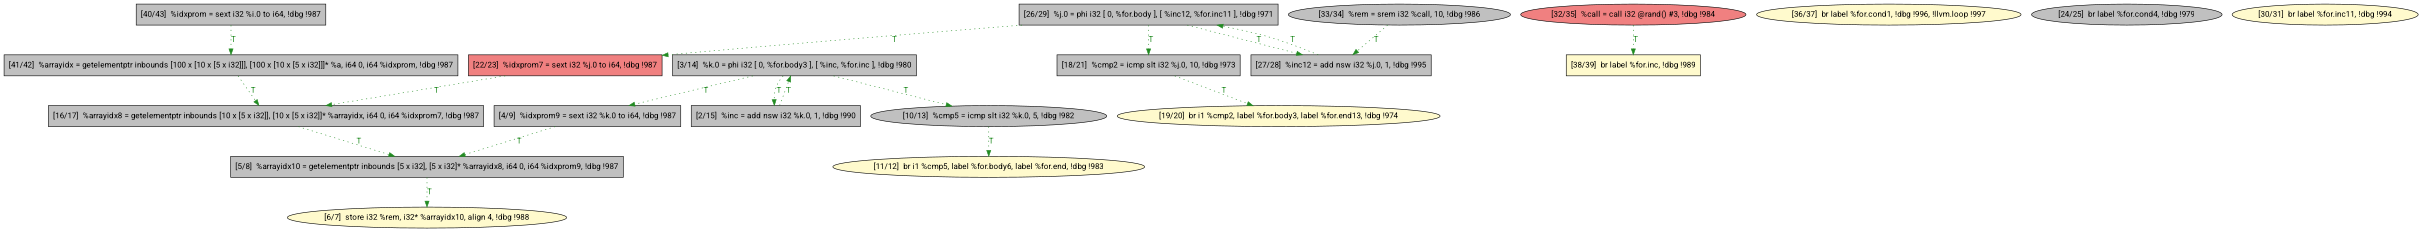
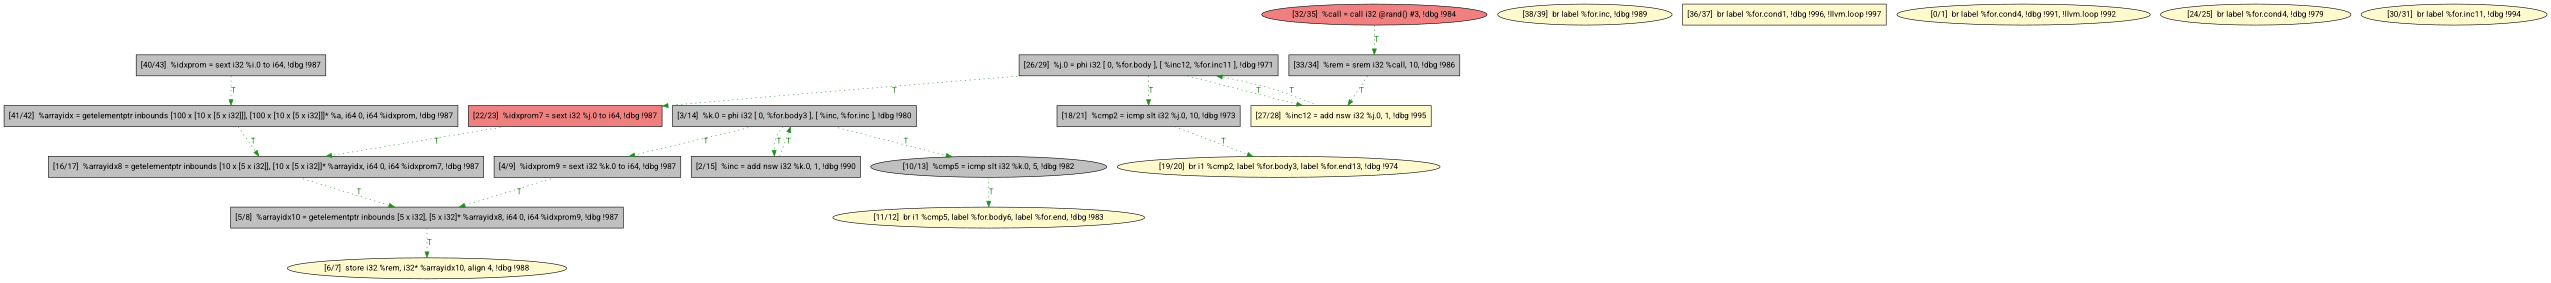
node "[33/34]  %rem = srem i32 %call, 10, !dbg !986": shape ellipse -> box
node "[36/37]  br label %for.cond1, !dbg !996, !llvm.loop !997": shape ellipse -> box
node "[0/1]  br label %for.cond4, !dbg !991, !llvm.loop !992": added
node "[24/25]  br label %for.cond4, !dbg !979": fillcolor grey -> lemonchiffon
edge "[32/35]  %call = call i32 @rand() #3, !dbg !984" -> "[38/39]  br label %for.inc, !dbg !989": now "[32/35]  %call = call i32 @rand() #3, !dbg !984" -> "[33/34]  %rem = srem i32 %call, 10, !dbg !986"
node "[27/28]  %inc12 = add nsw i32 %j.0, 1, !dbg !995": fillcolor grey -> lemonchiffon
node "[38/39]  br label %for.inc, !dbg !989": shape box -> ellipse
